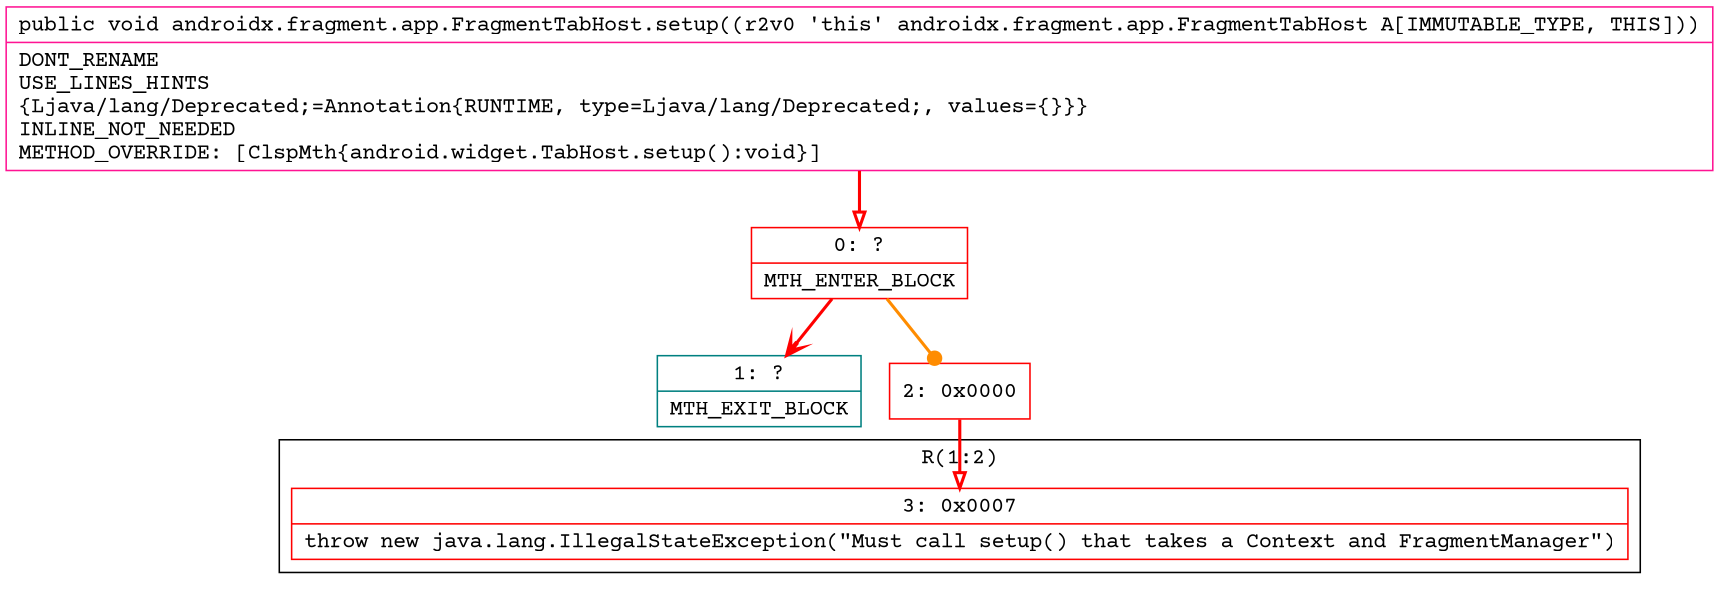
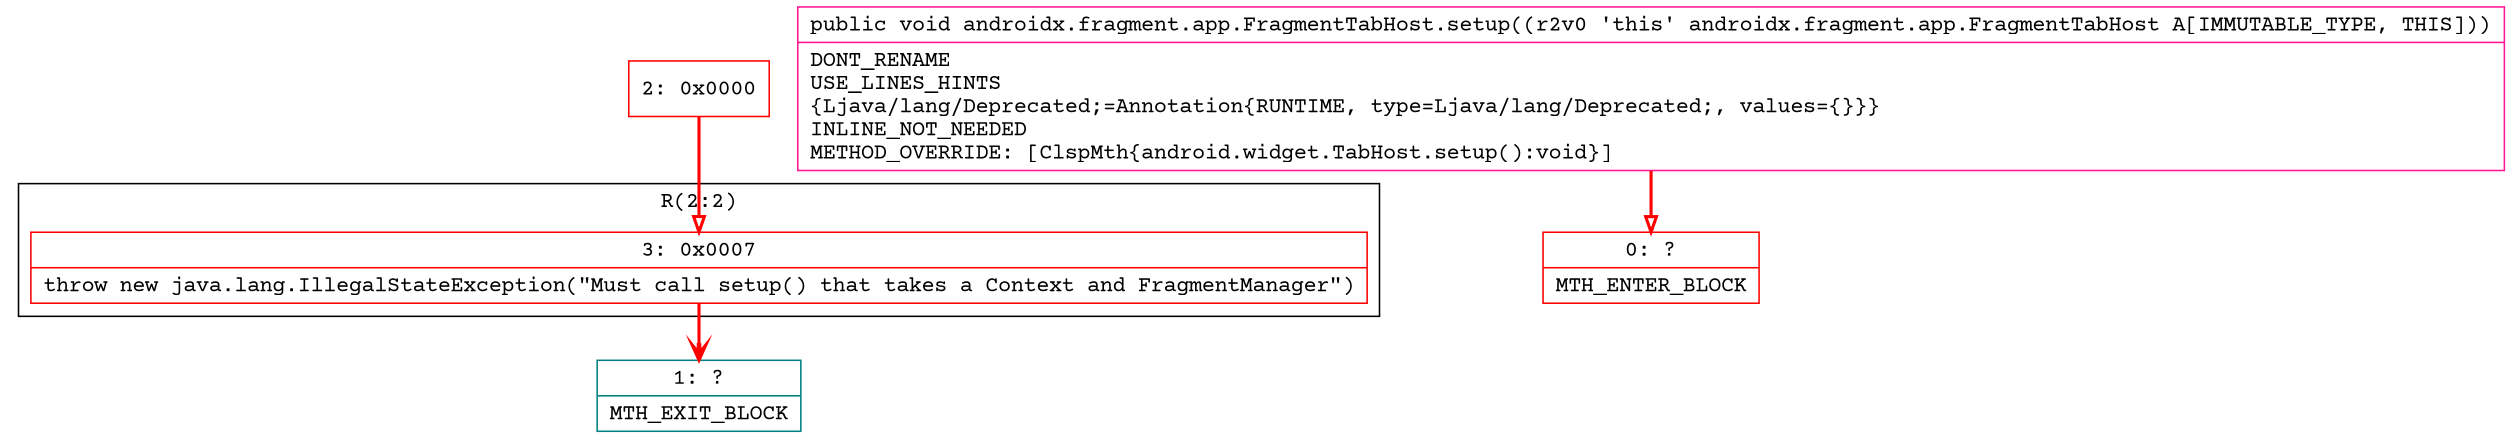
edge "0: ?" -> "1: ?": now "3: 0x0007" -> "1: ?"
edge "0: ?" -> "2: 0x0000": removed
cluster "R(1:2)": label "R(1:2)" -> "R(2:2)"
